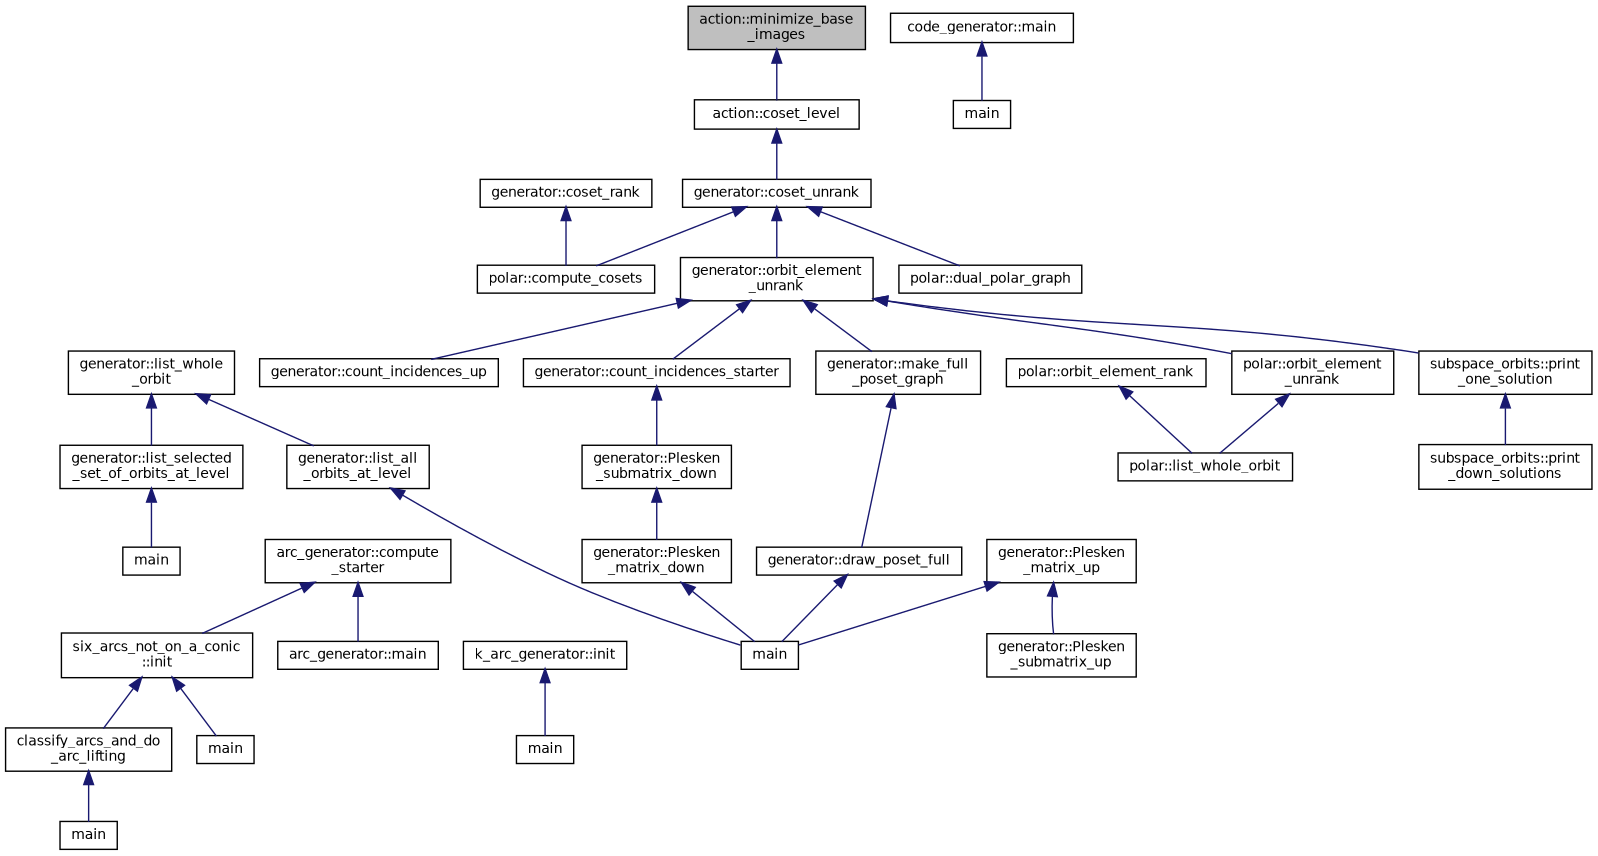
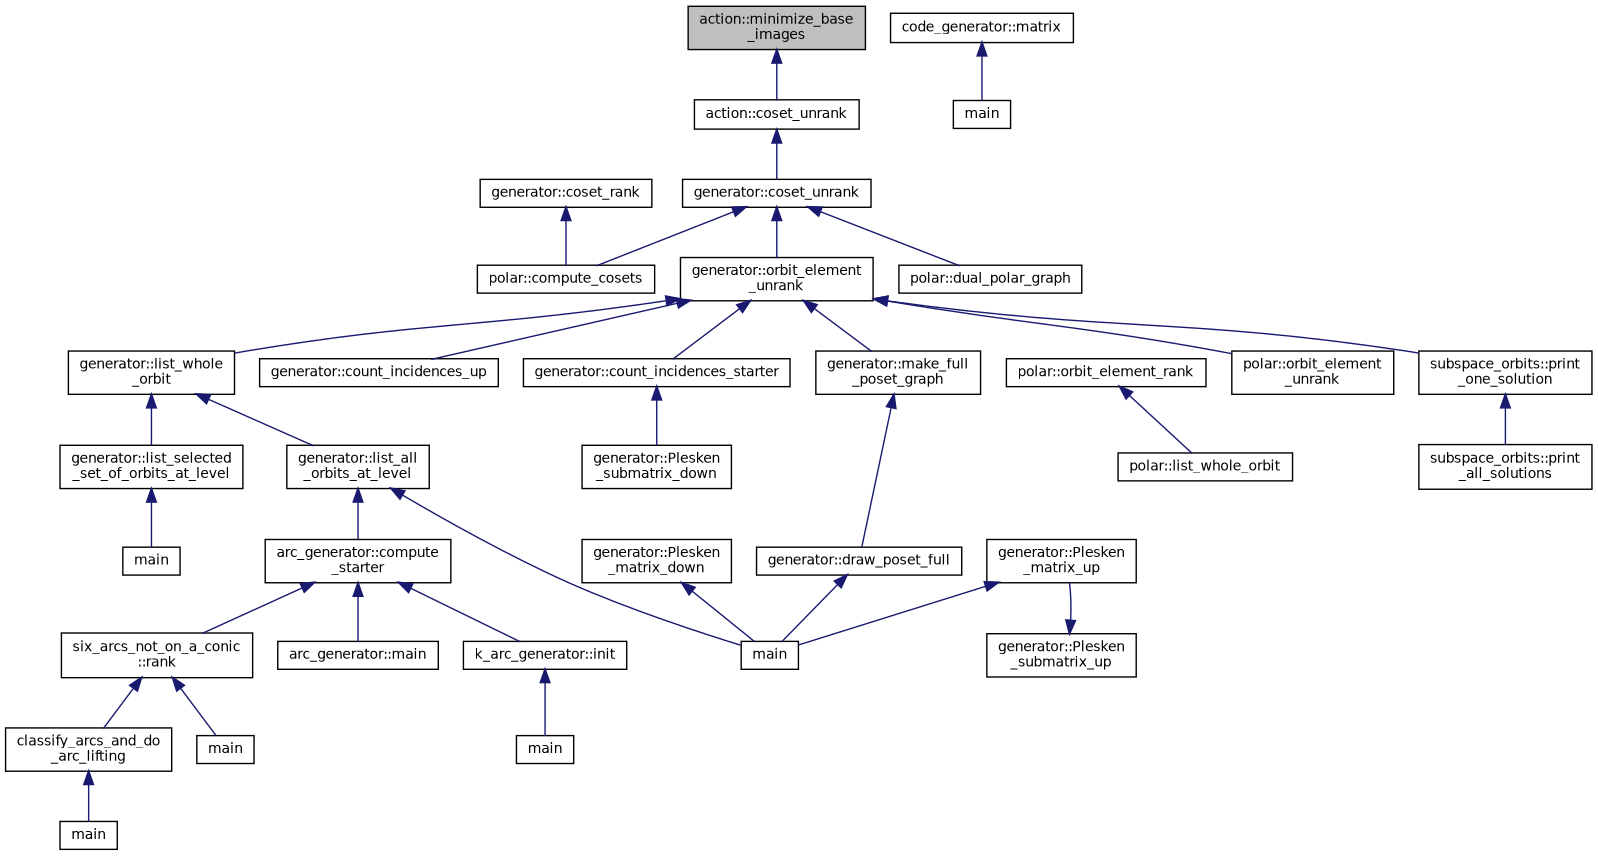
node "code_generator::main": label "code_generator::main" -> "code_generator::matrix"
node "action::coset_level": label "action::coset_level" -> "action::coset_unrank"
edge "generator::list_whole _orbit" -> "generator::orbit_element _unrank": added
edge "polar::list_whole_orbit" -> "polar::orbit_element _unrank": removed
node "subspace_orbits::print _down_solutions": label "subspace_orbits::print _down_solutions" -> "subspace_orbits::print _all_solutions"
edge "arc_generator::compute _starter" -> "generator::list_all _orbits_at_level": added
edge "generator::Plesken _matrix_down" -> "generator::Plesken _submatrix_down": removed
edge "k_arc_generator::init" -> "arc_generator::compute _starter": added
edge "generator::Plesken _submatrix_up" -> "generator::Plesken _matrix_up": reversed
node "six_arcs_not_on_a_conic ::init": label "six_arcs_not_on_a_conic ::init" -> "six_arcs_not_on_a_conic ::rank"
